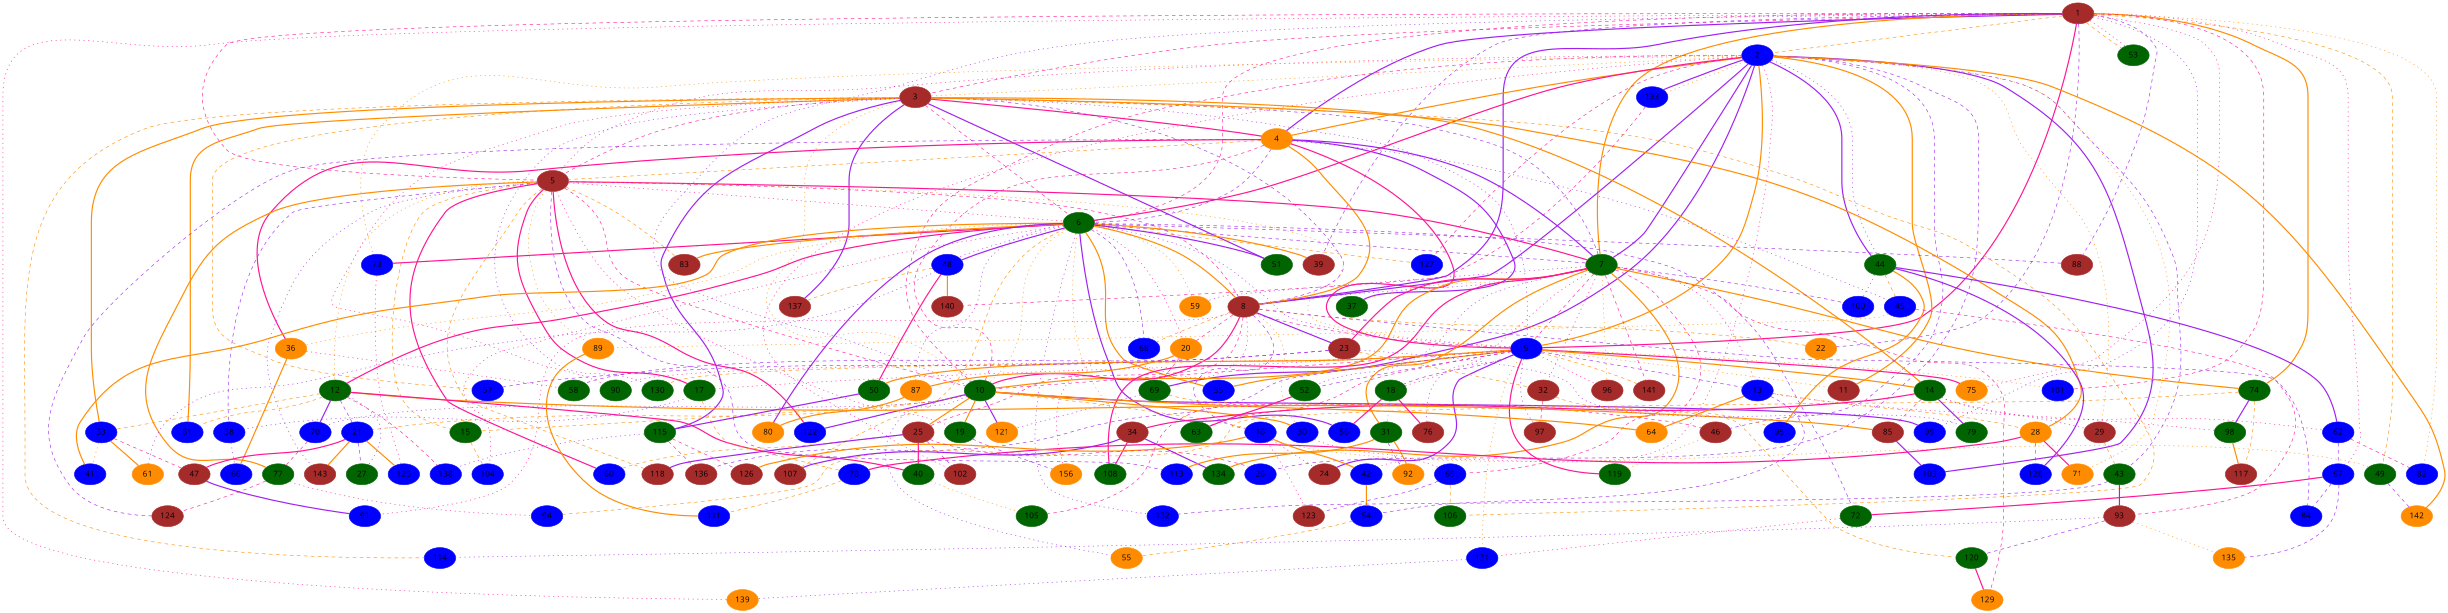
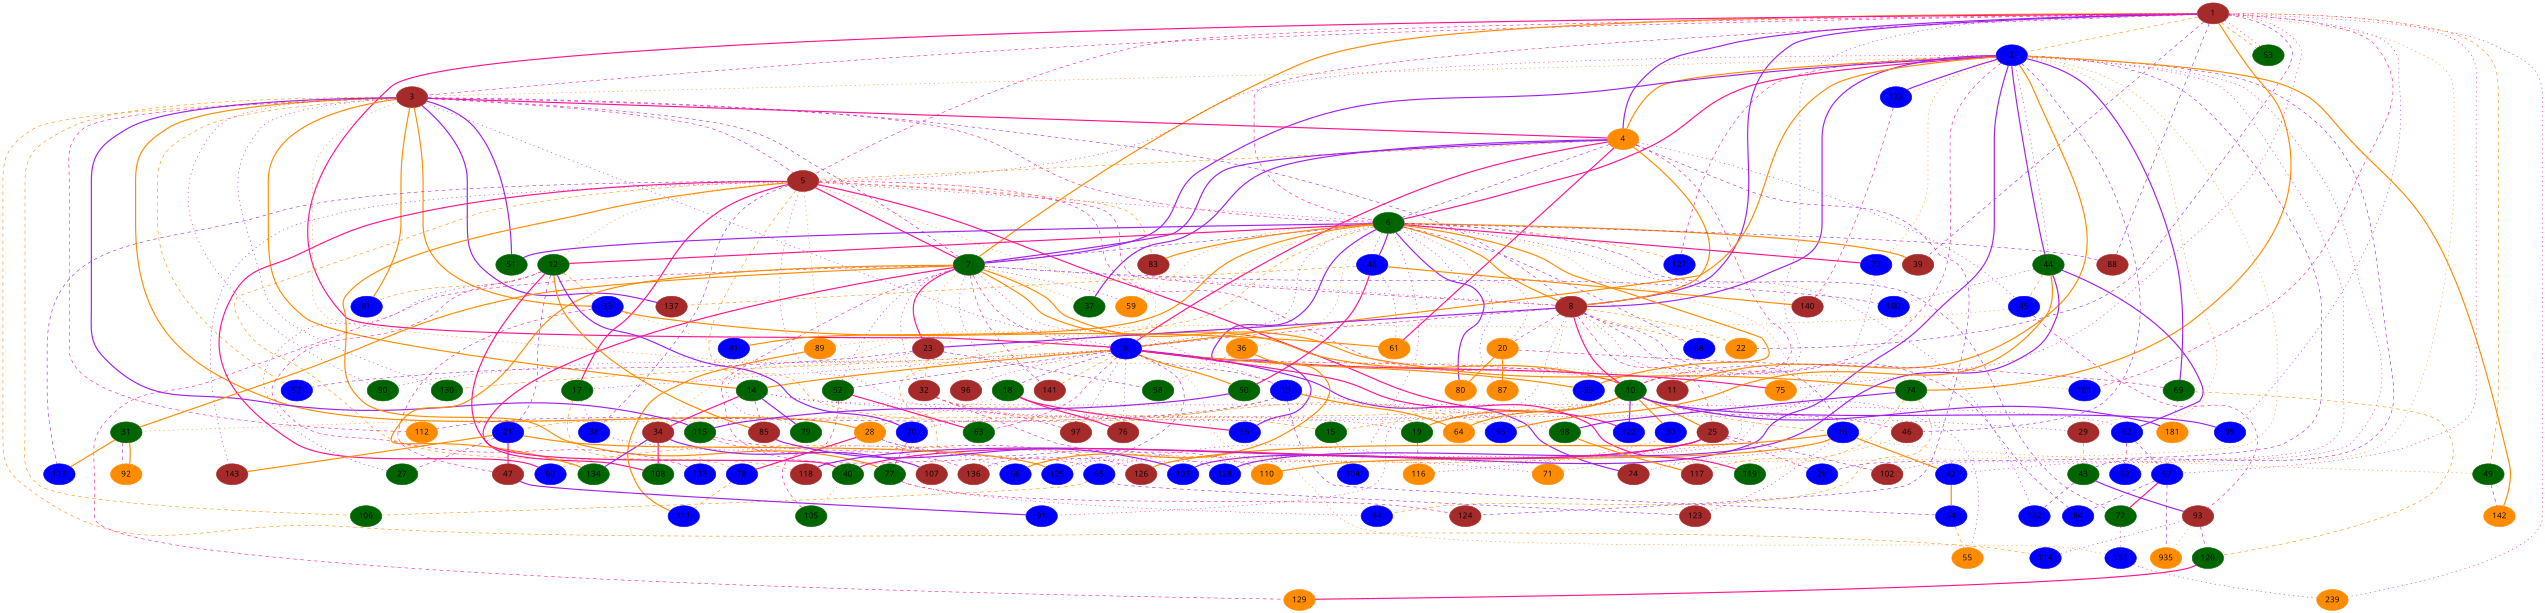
edge "4" -- "36": now "4" -- "61"
edge "87" -- "80": now "20" -- "80"
node "112": added
node "121": label "121" -> "181"
edge "28" -- "71": style bold -> dotted
node "156": label "156" -> "116"
node "110": added
node "135": label "135" -> "935"
node "139": label "139" -> "239"
